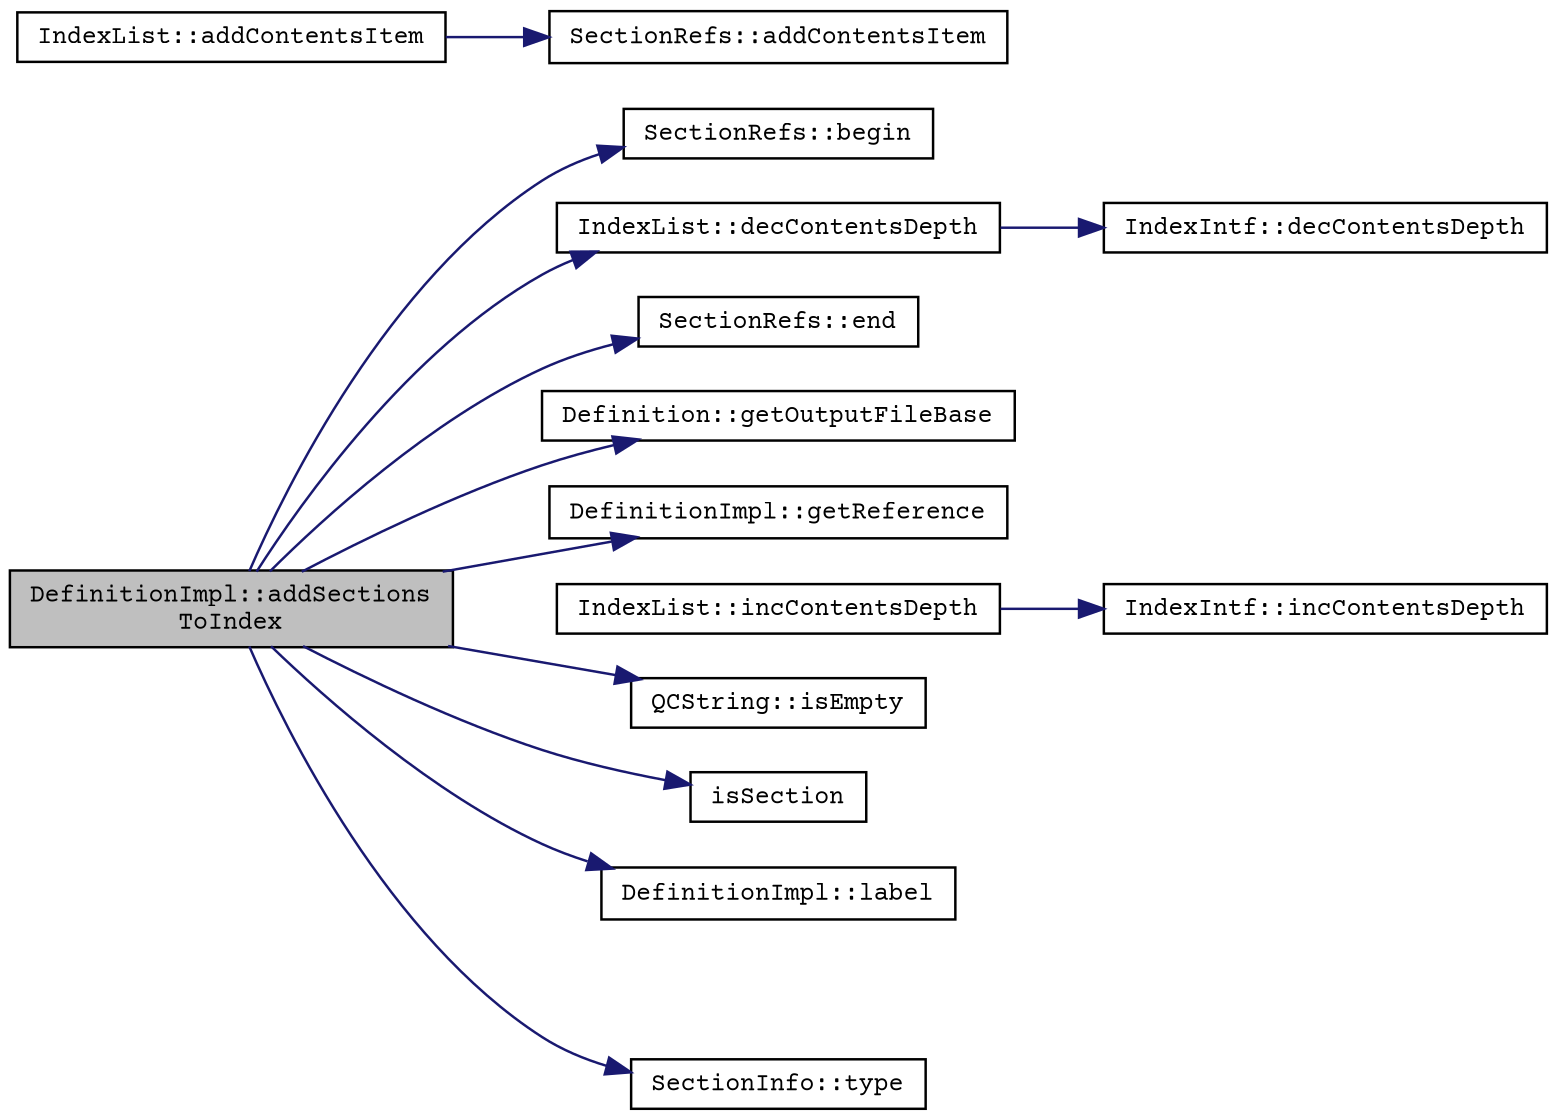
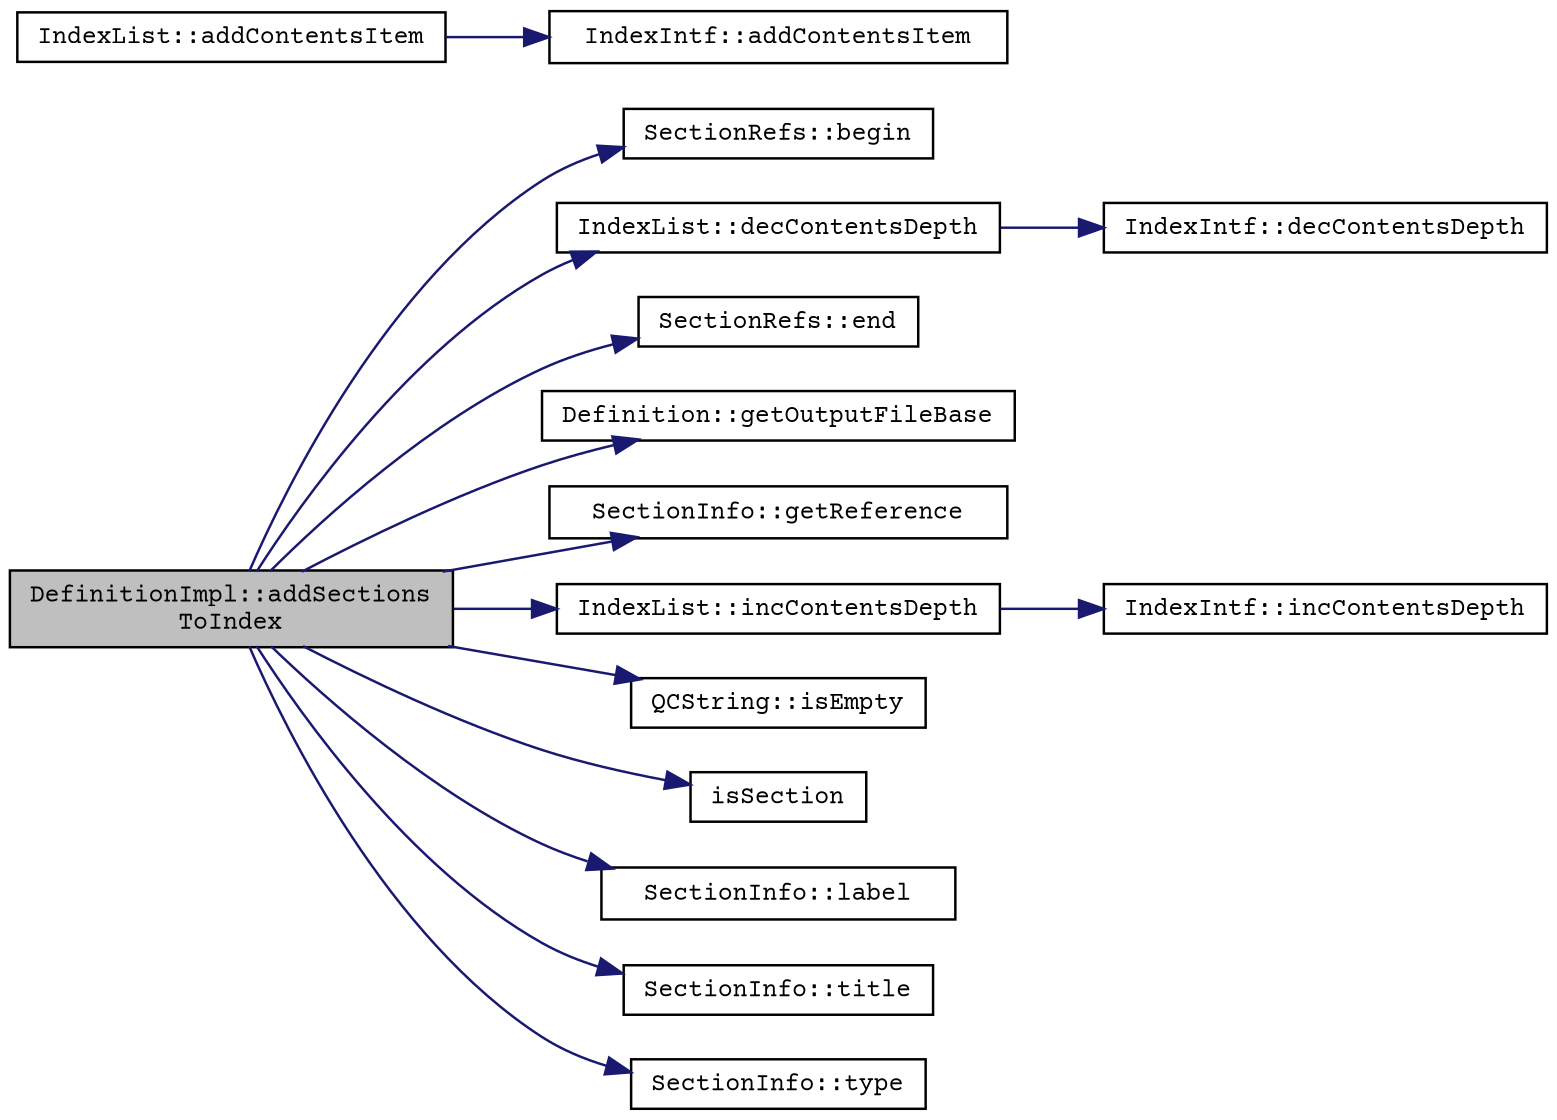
node "SectionRefs::addContentsItem": label "SectionRefs::addContentsItem" -> "IndexIntf::addContentsItem"
node "DefinitionImpl::getReference": label "DefinitionImpl::getReference" -> "SectionInfo::getReference"
edge "DefinitionImpl::addSections ToIndex" -> "IndexList::incContentsDepth": added
node "DefinitionImpl::label": label "DefinitionImpl::label" -> "SectionInfo::label"
node "SectionInfo::title": added
